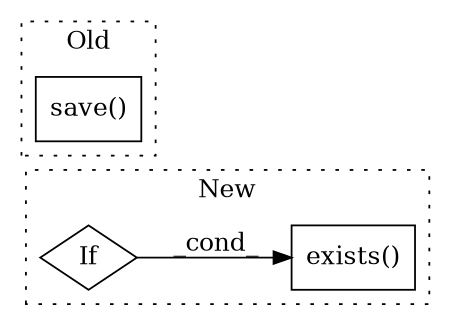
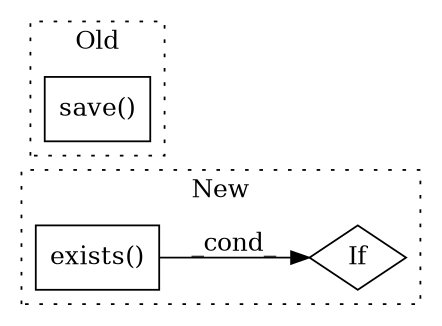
edge "If" -> "exists()": reversed
